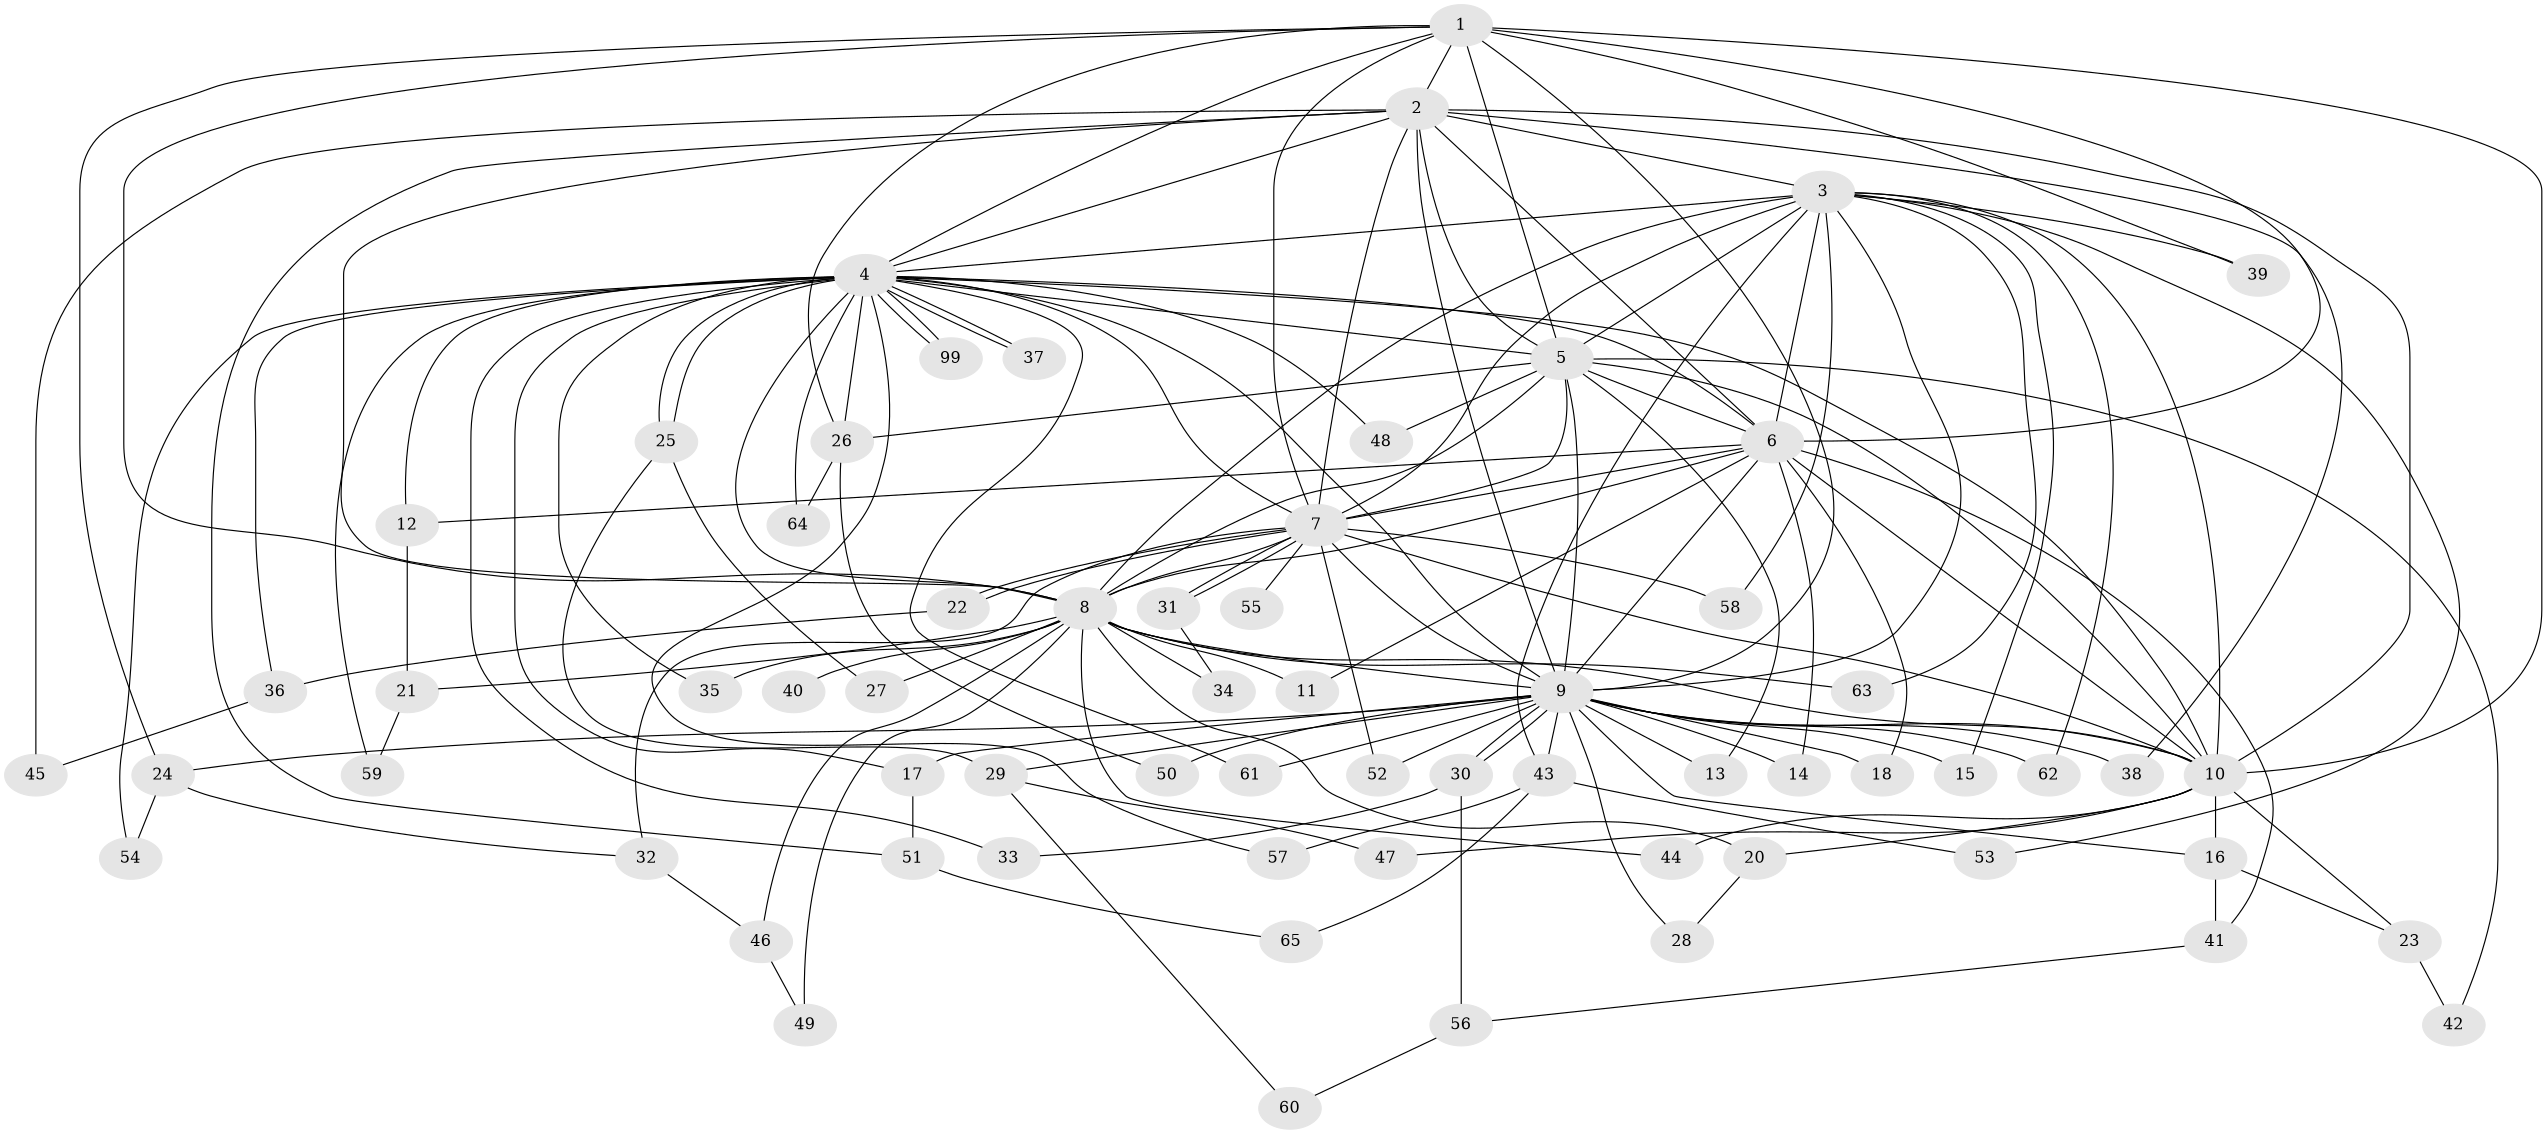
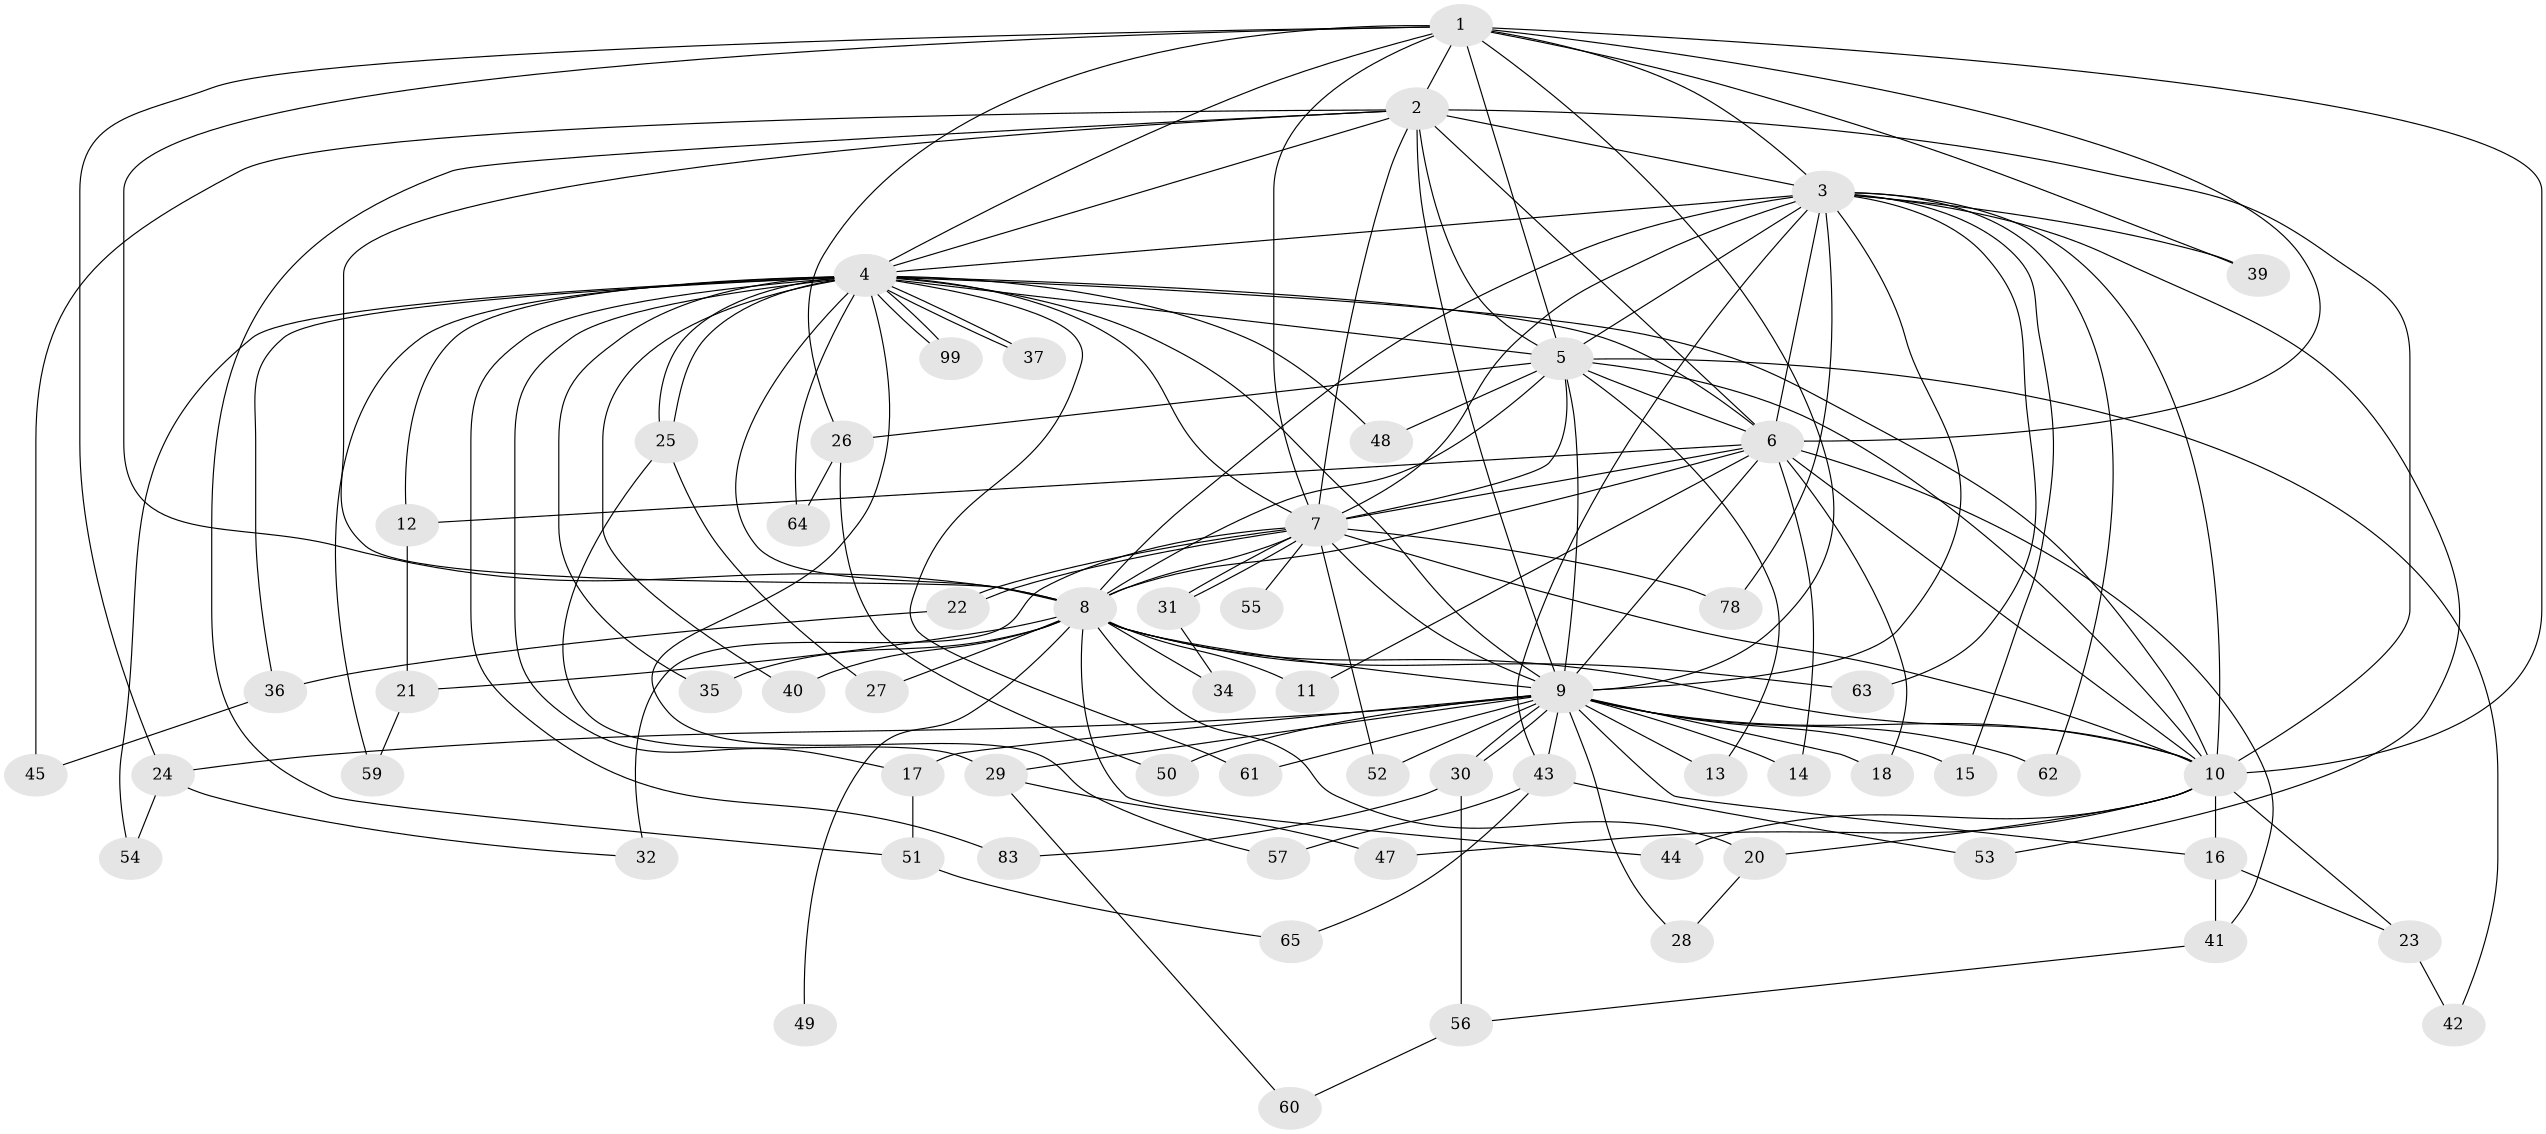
edge "1" -- "3": added
edge "4" -- "26": now "4" -- "40"
node "58": label "58" -> "78"
node "38": removed
node "33": label "33" -> "83"
node "46": removed
